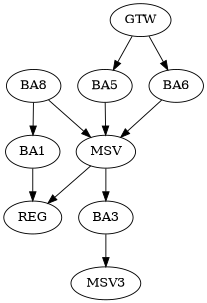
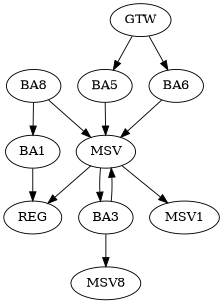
edge "BA3" -> "MSV": added
node "MSV1": added
node "MSV3": label "MSV3" -> "MSV8"
